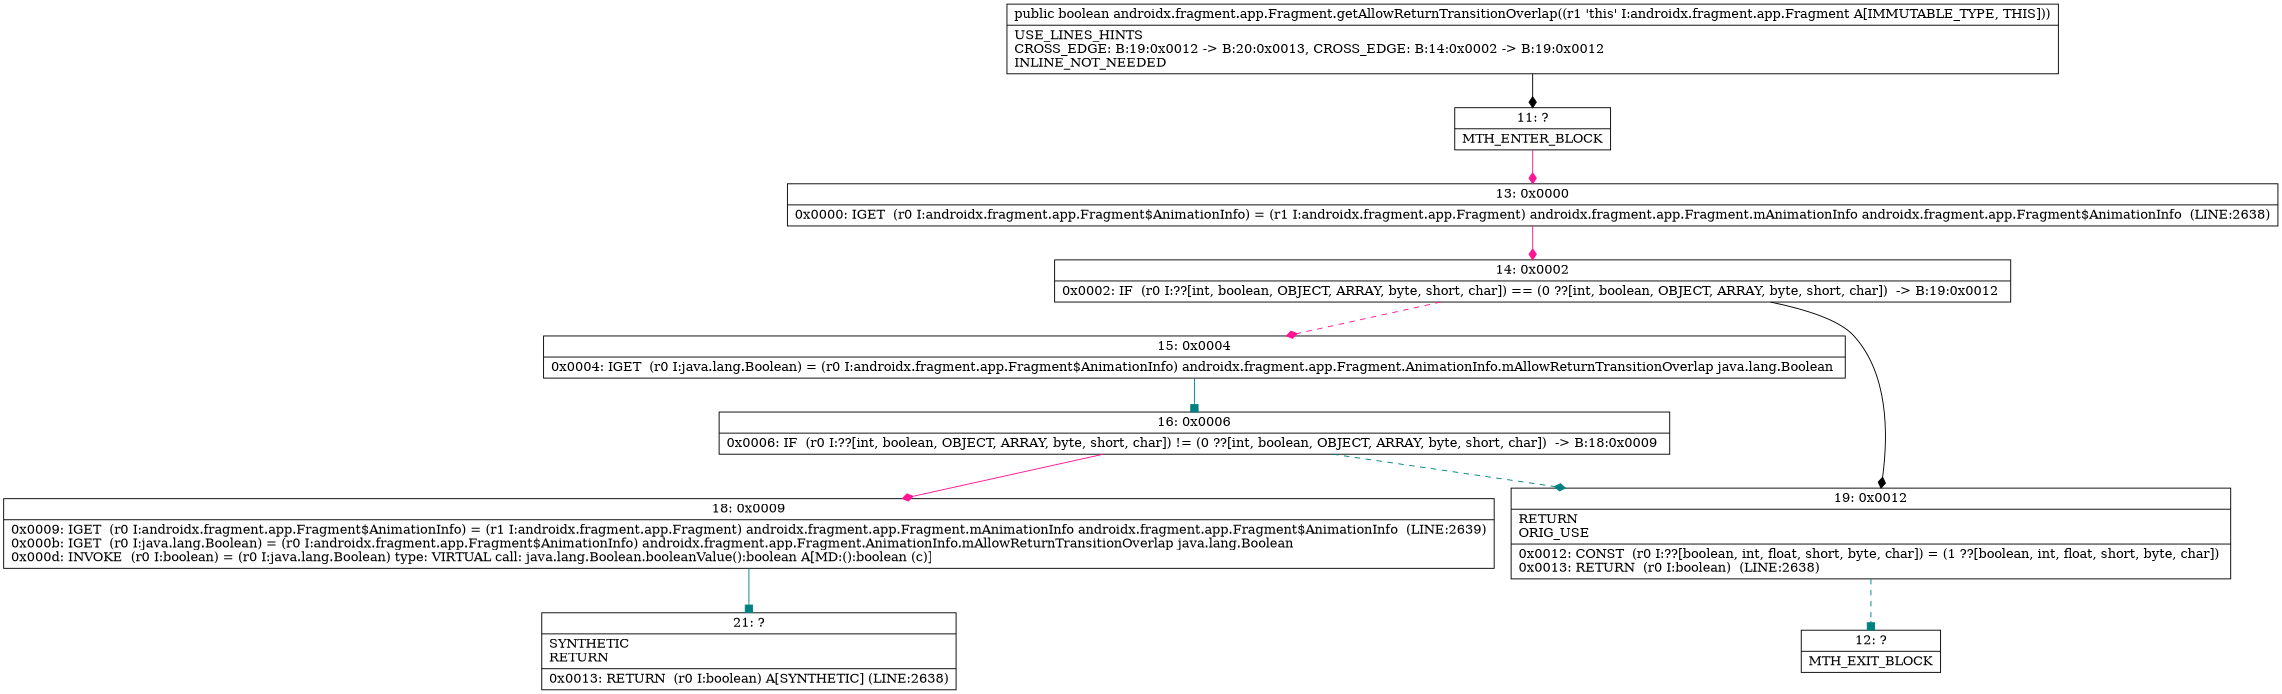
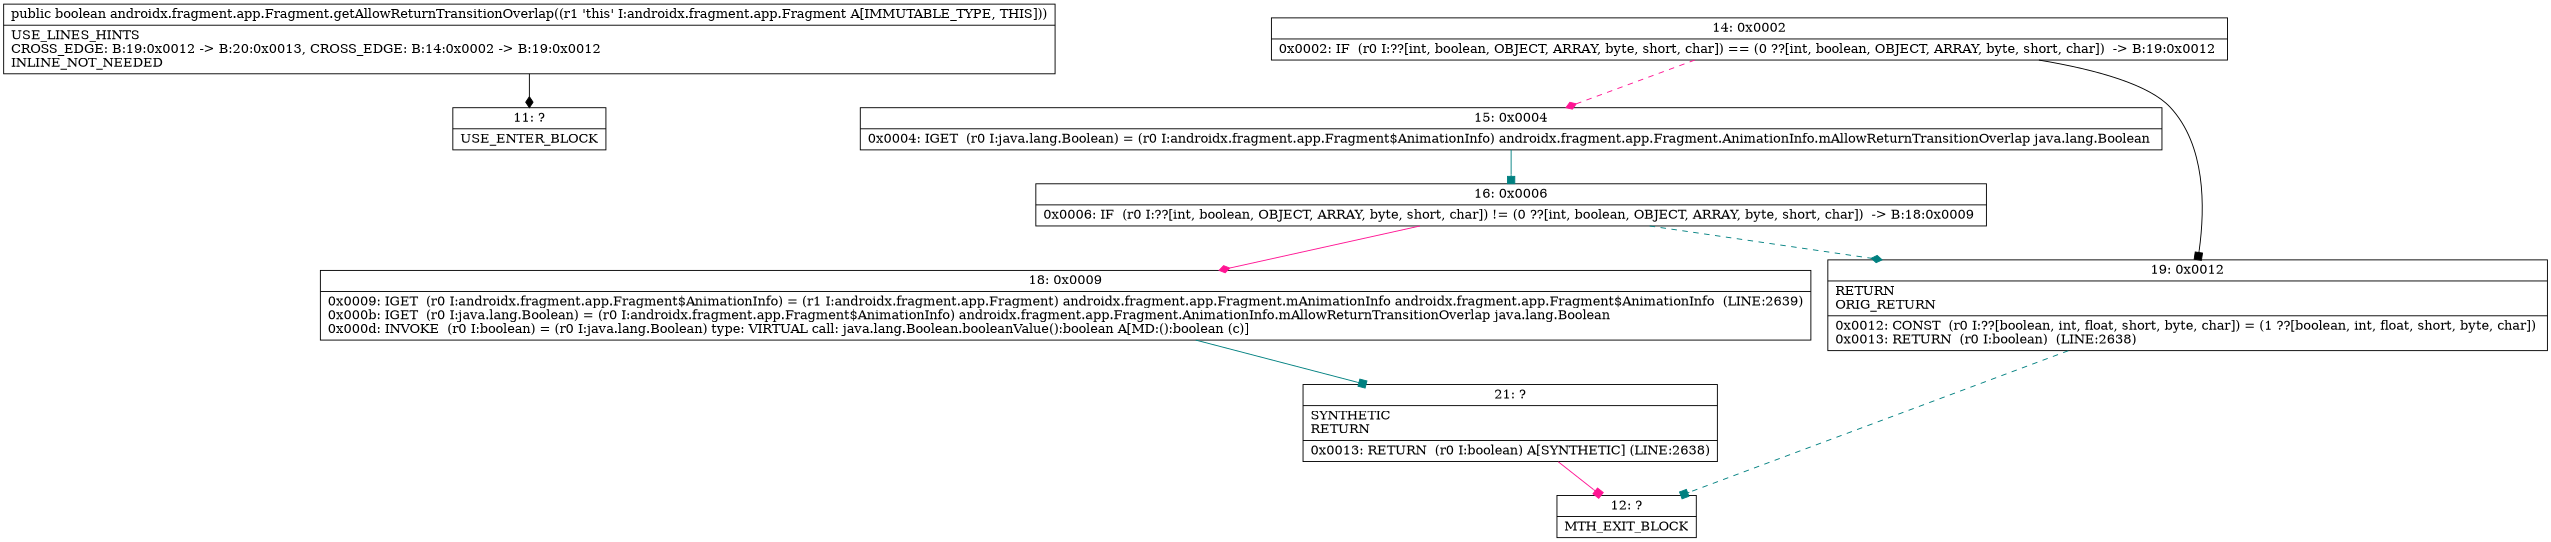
node "11: ?": text "MTH_ENTER_BLOCK" -> "USE_ENTER_BLOCK"
node "13: 0x0000": removed
edge "14: 0x0002" -> "19: 0x0012": arrowhead diamond -> box
edge "21: ?" -> "12: ?": added
node "19: 0x0012": text "ORIG_USE" -> "ORIG_RETURN"
